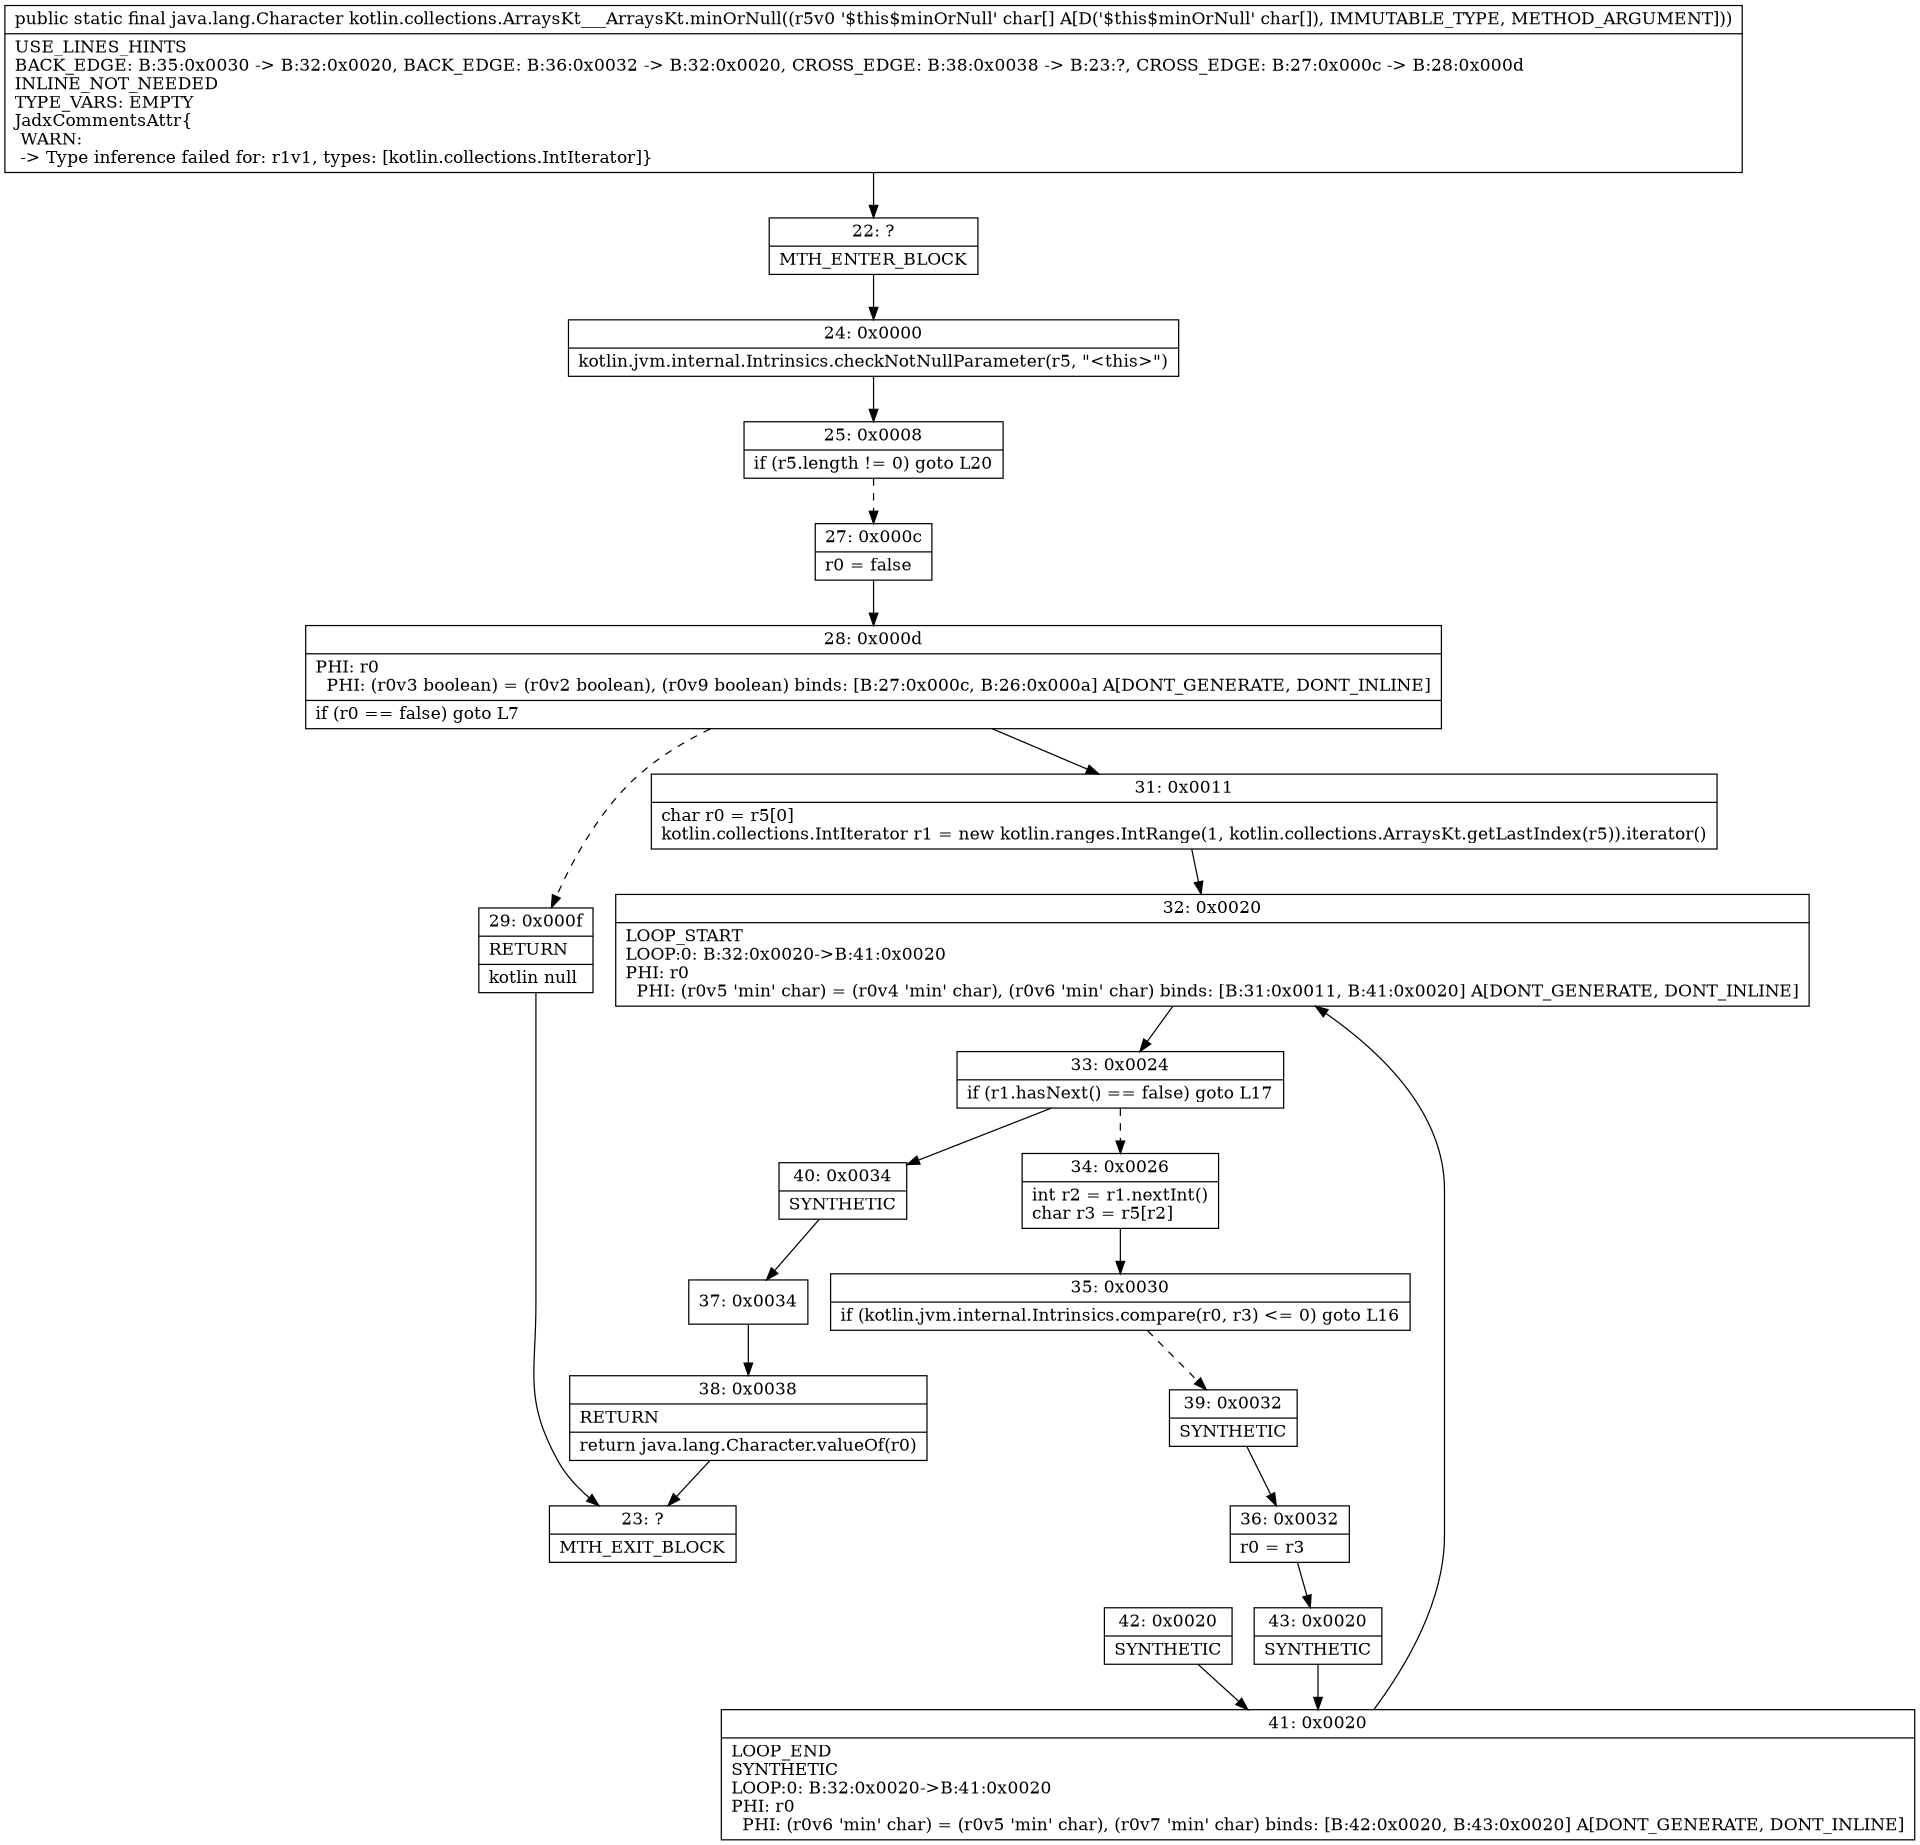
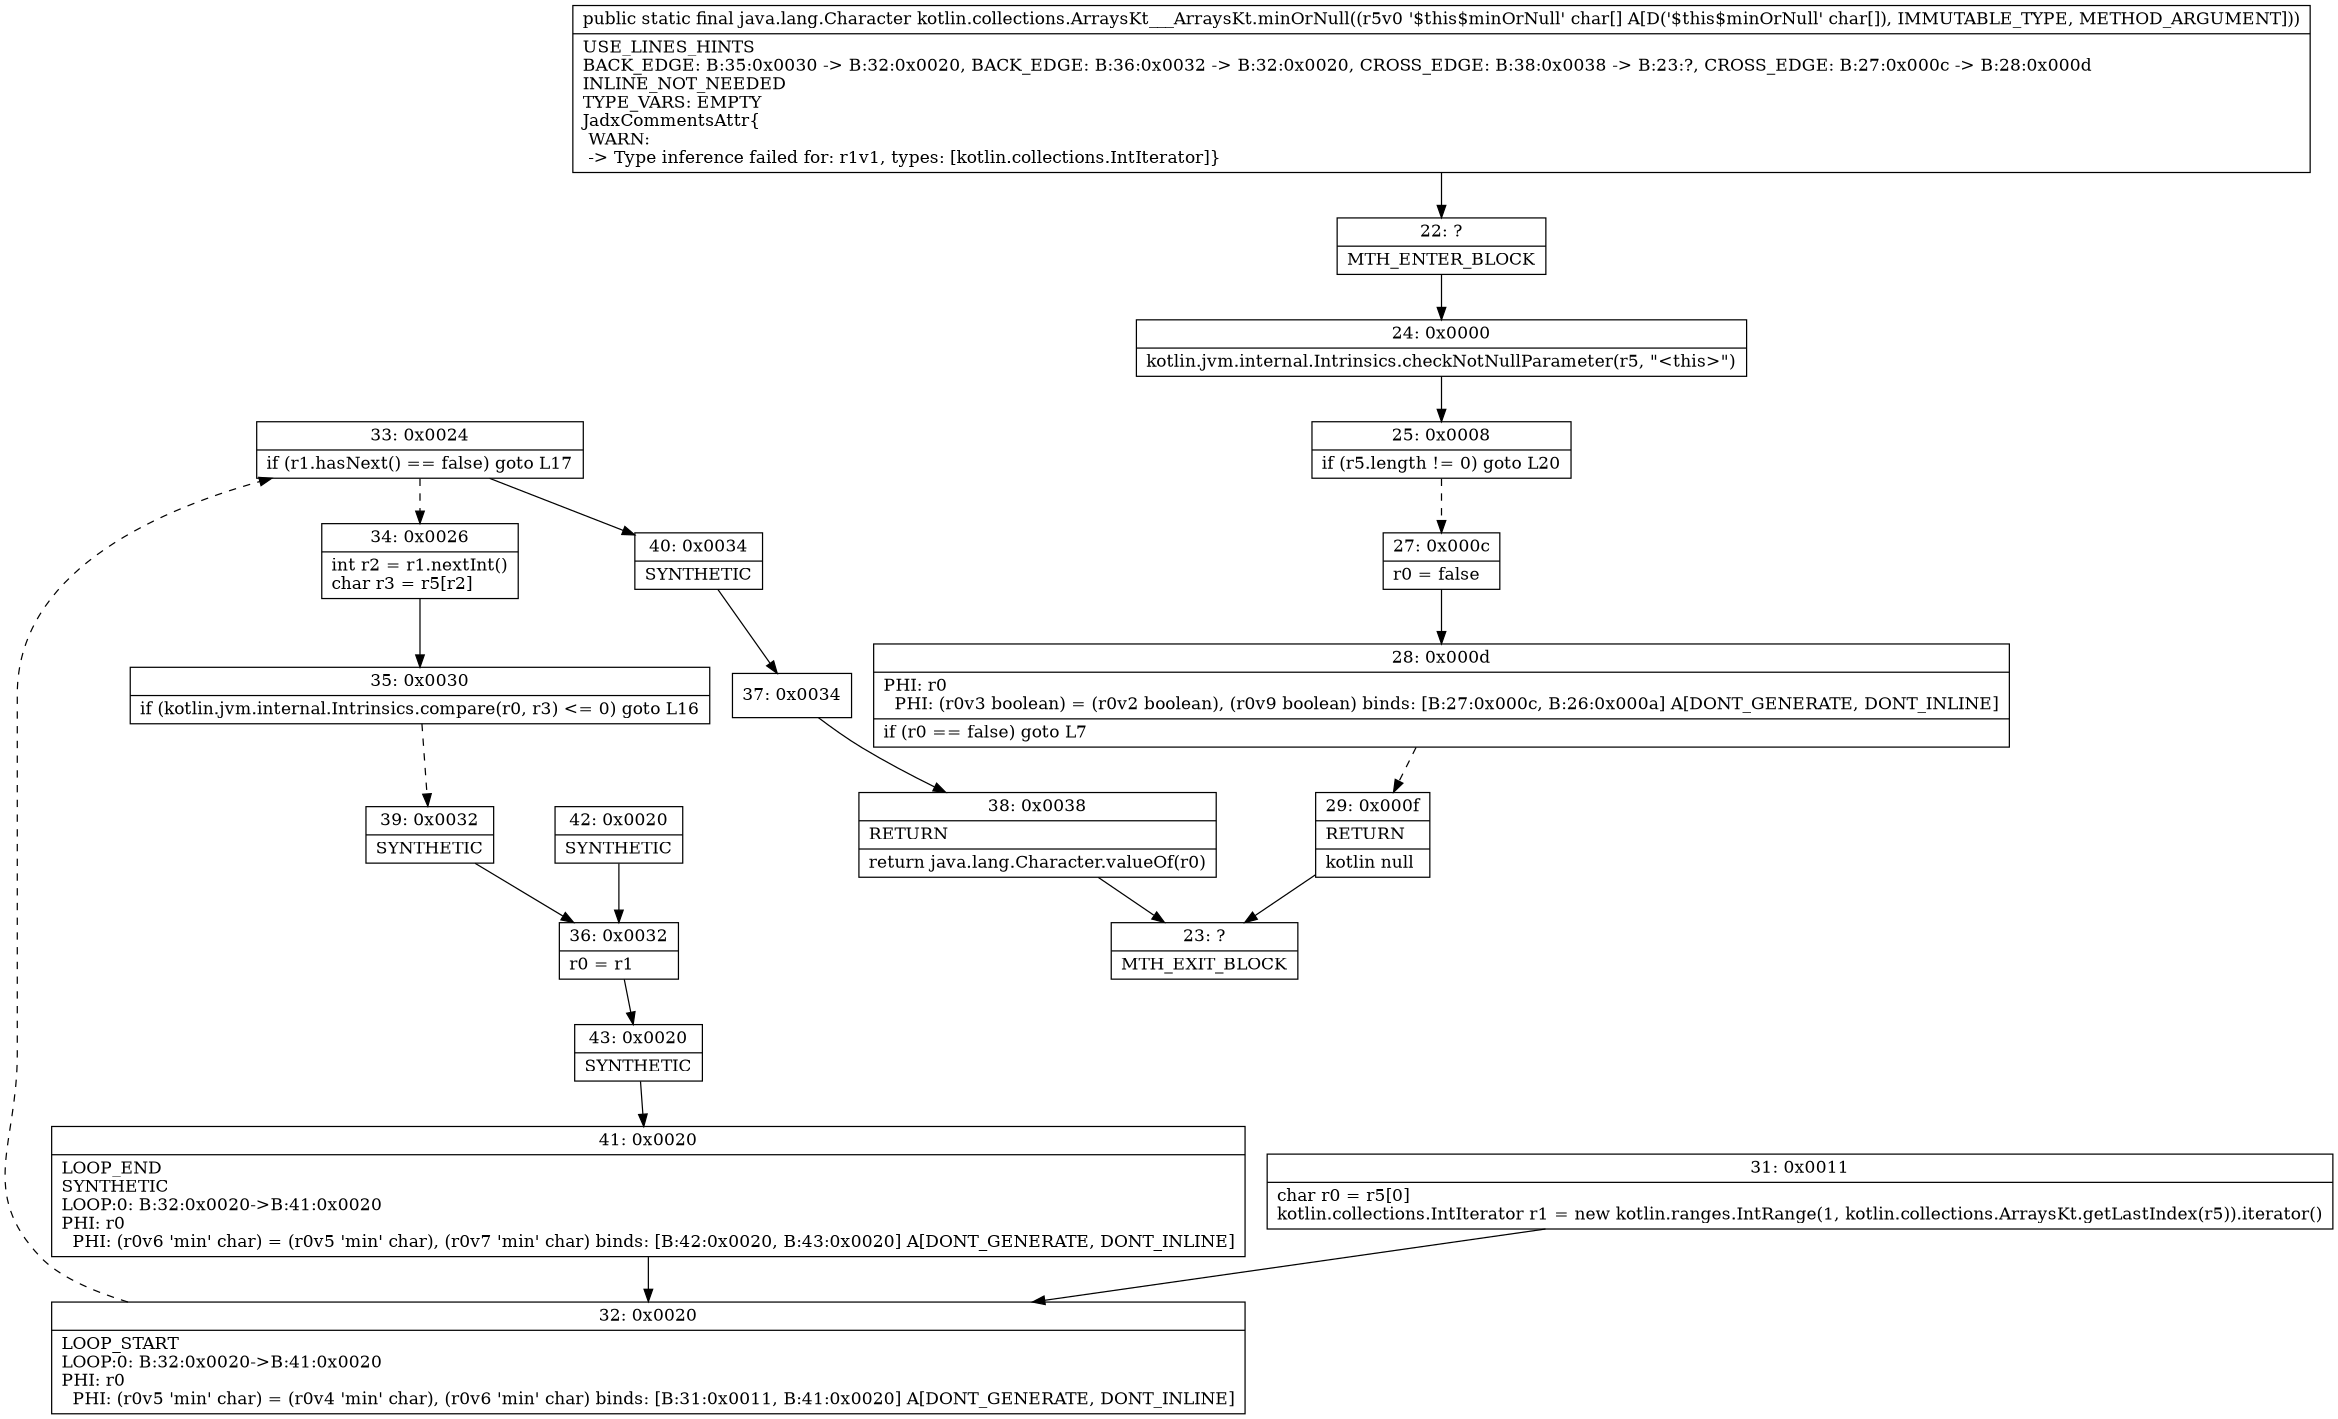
edge "28: 0x000d" -> "31: 0x0011": removed
edge "32: 0x0020" -> "33: 0x0024": style solid -> dashed
node "36: 0x0032": text "r0 = r3" -> "r0 = r1"
edge "42: 0x0020" -> "41: 0x0020": now "42: 0x0020" -> "36: 0x0032"
